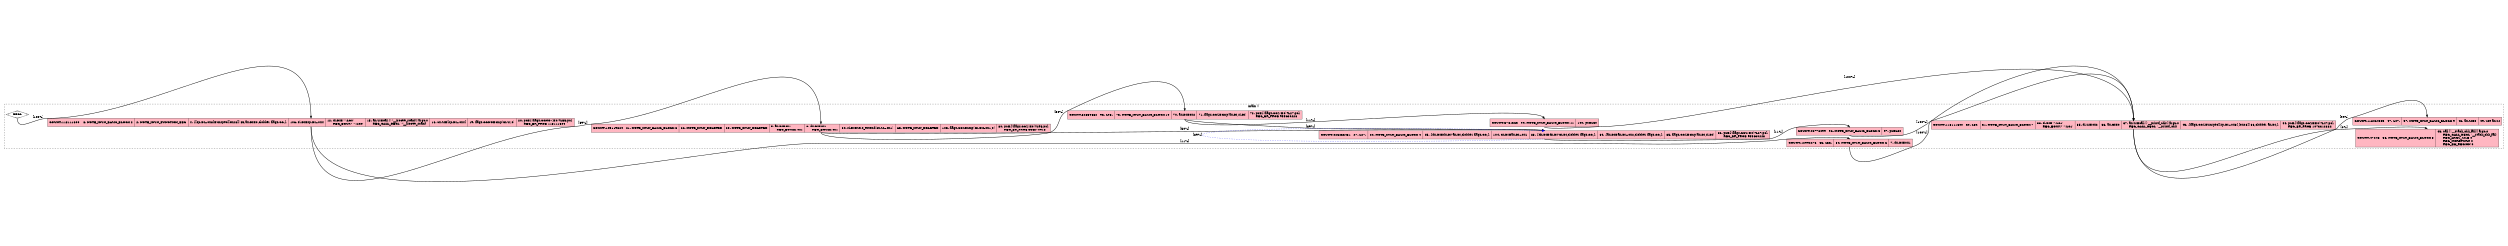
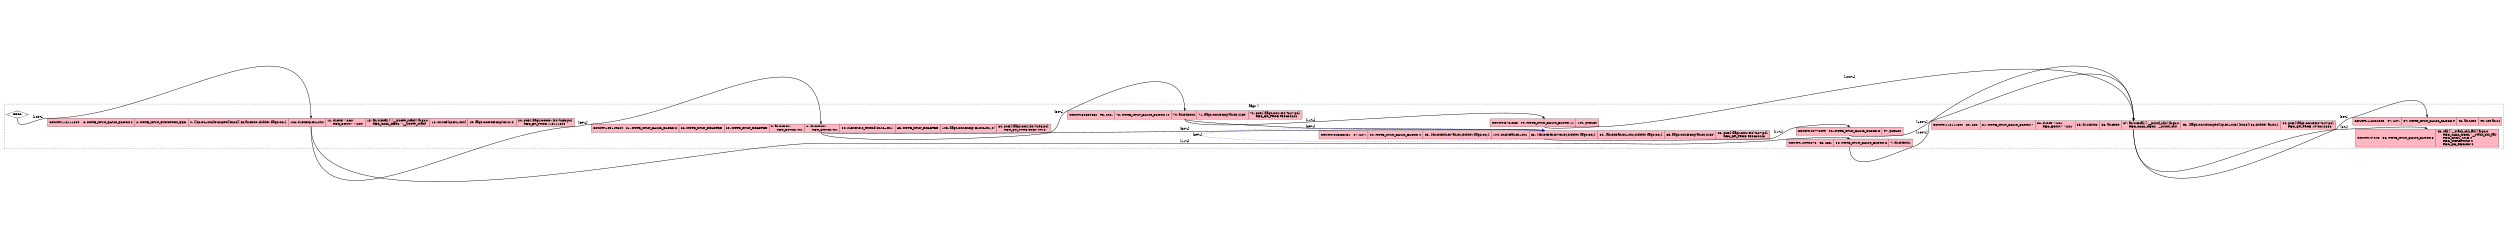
cluster "main ()": label "main ()" -> "flags ()"
